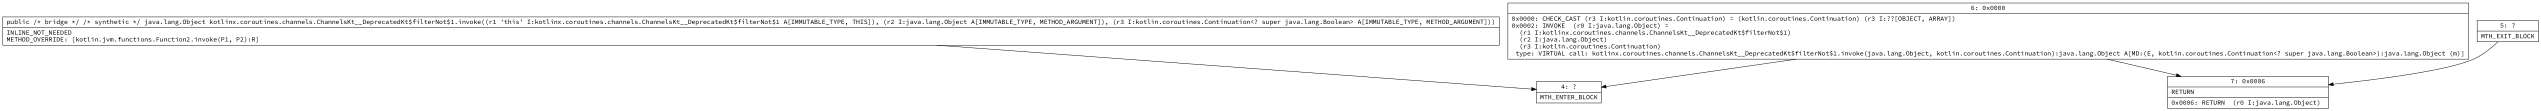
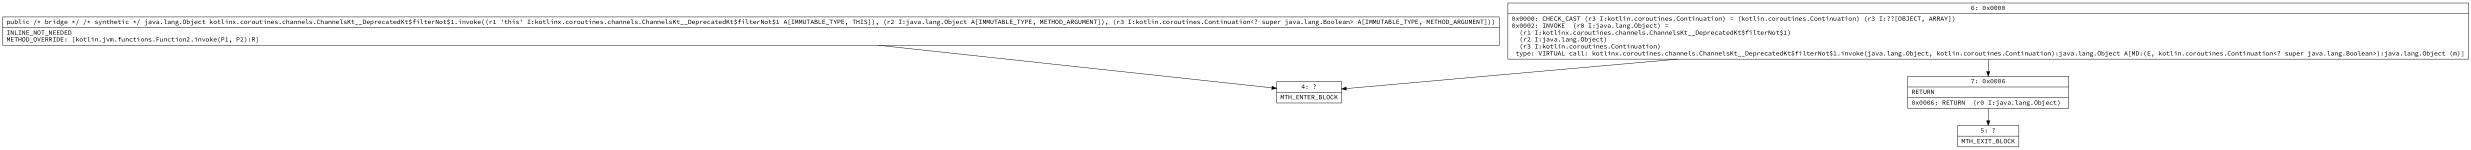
edge "5: ?" -> "7: 0x0006": reversed
